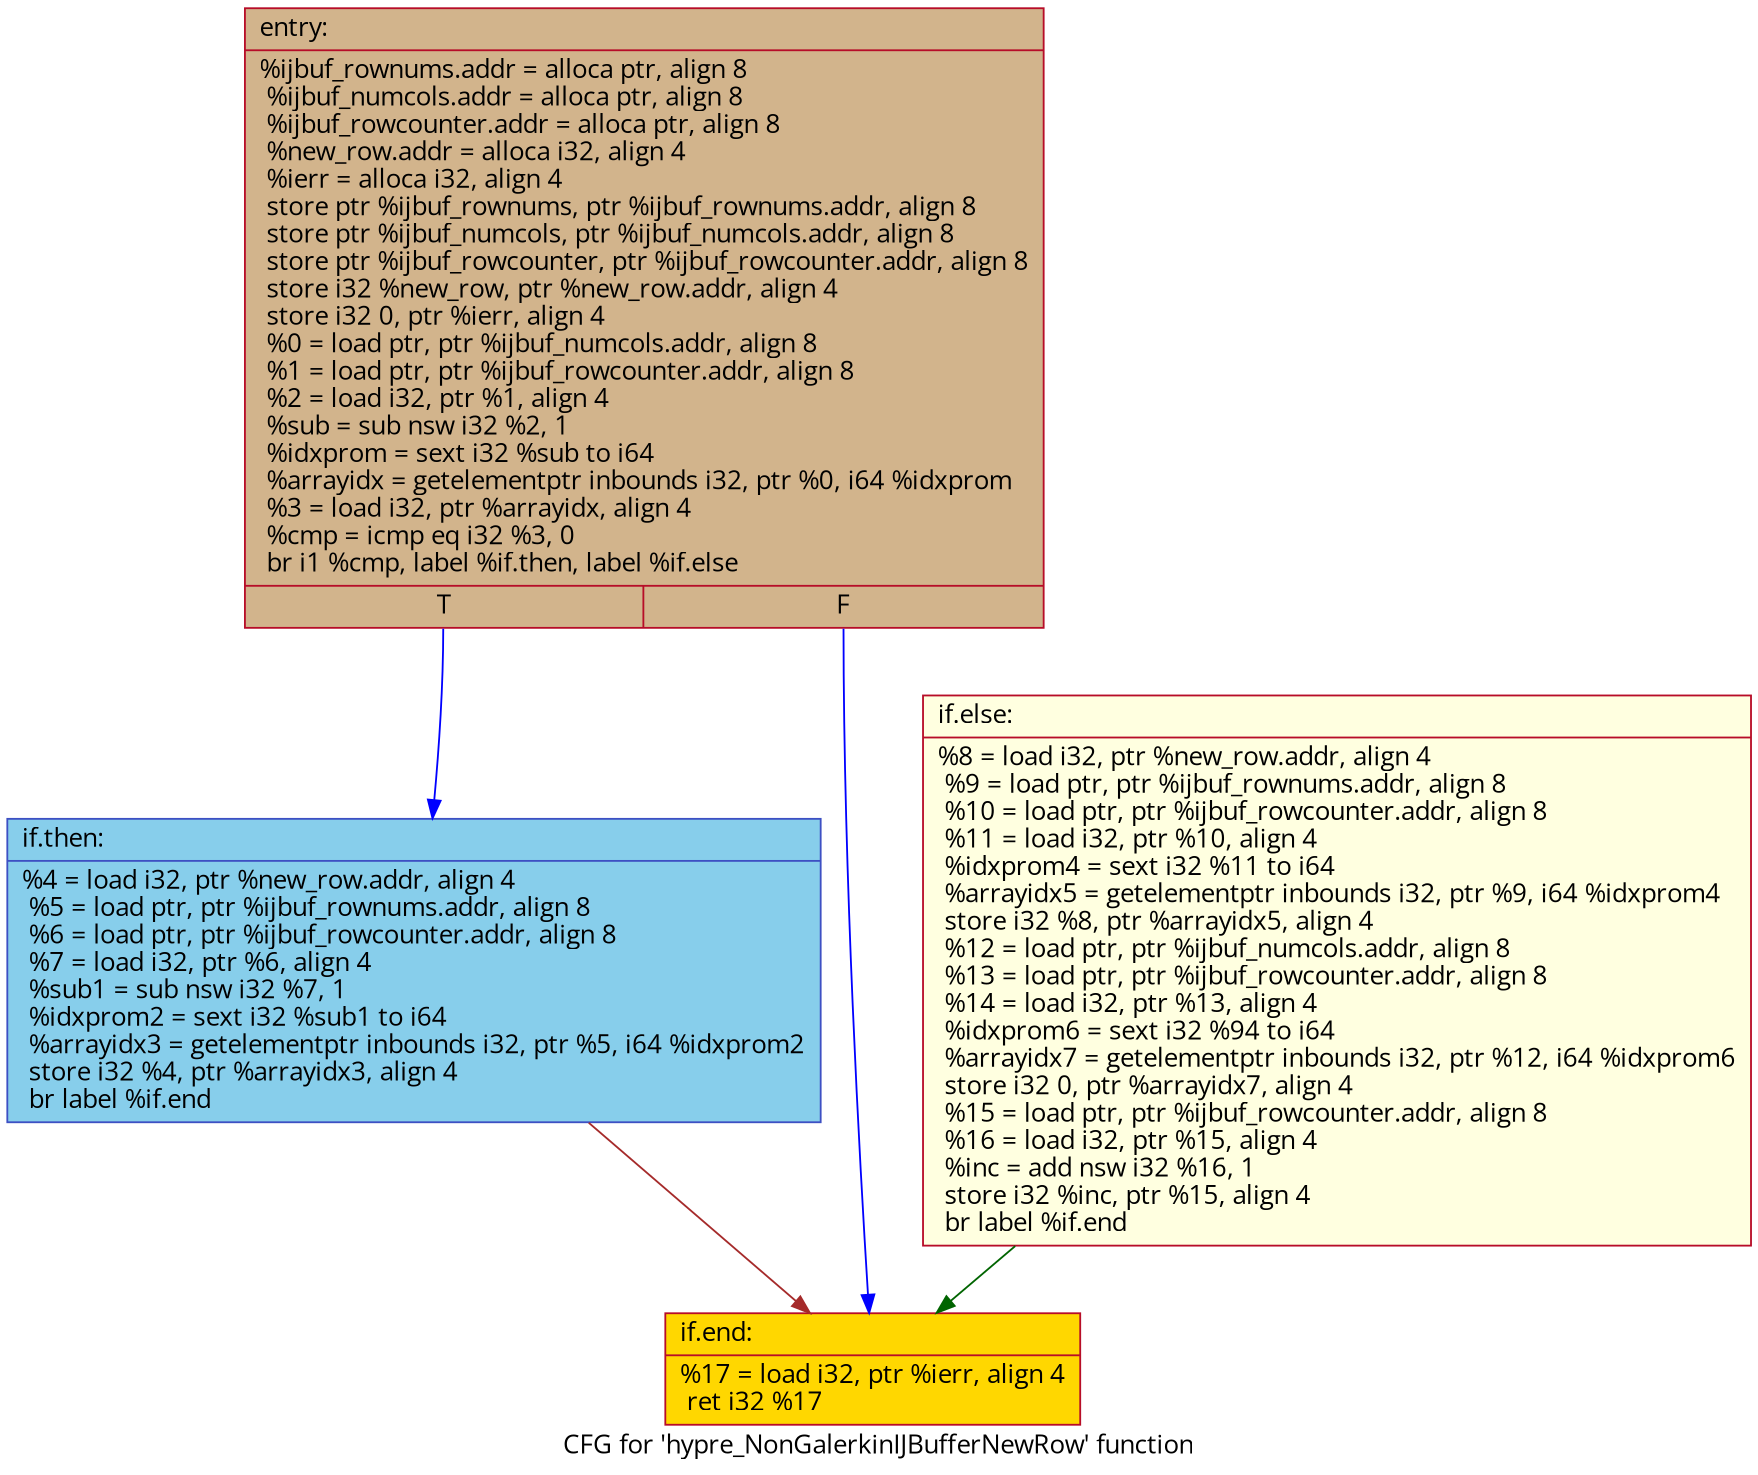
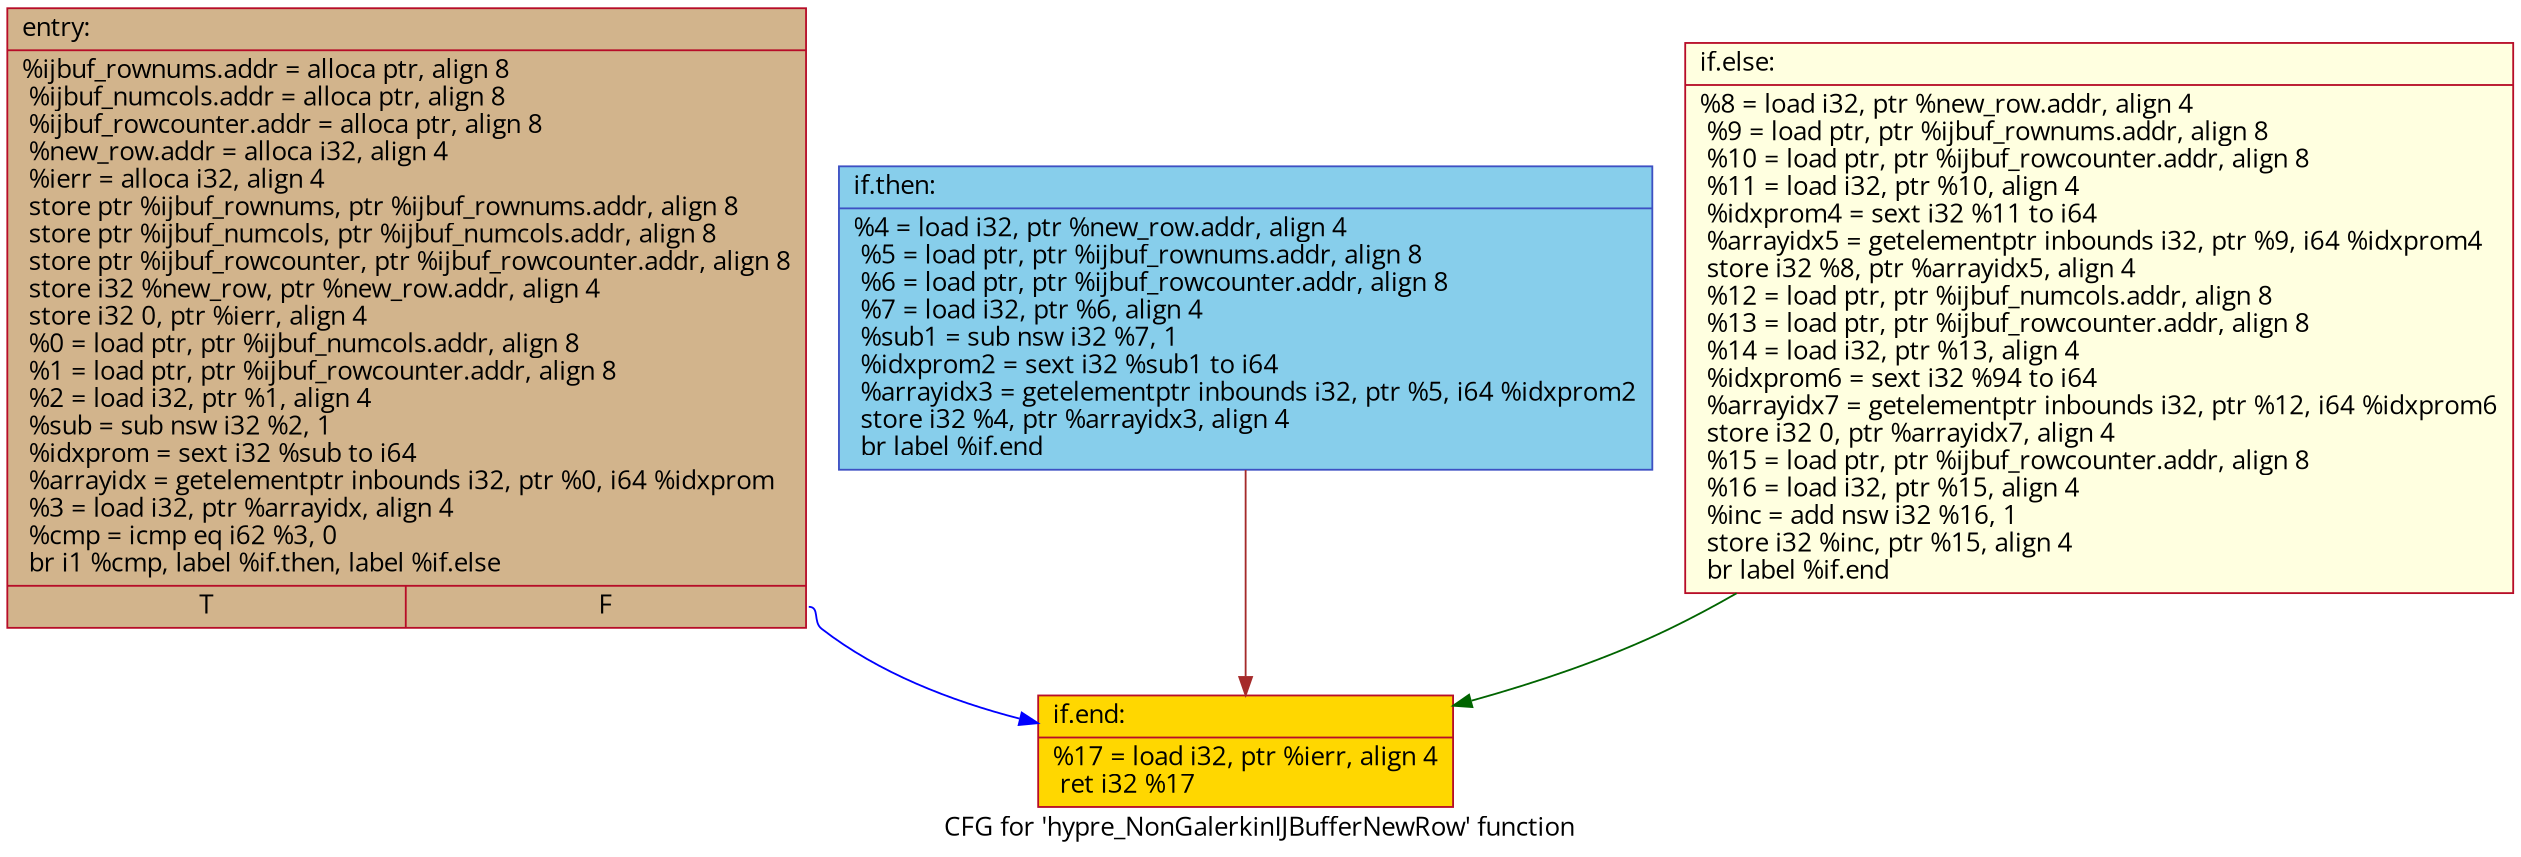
node "entry:": text "%cmp = icmp eq i32 %3, 0" -> "%cmp = icmp eq i62 %3, 0"
edge "entry:" -> "if.then:": removed
